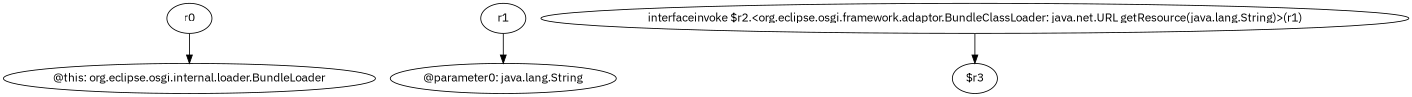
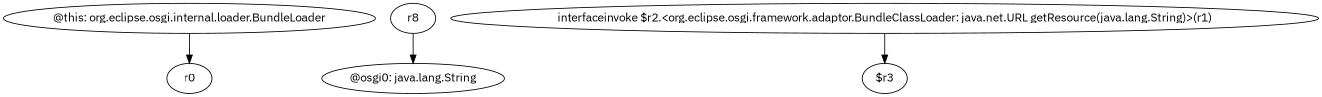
node "r1": label "r1" -> "r8"
edge "r0" -> "@this: org.eclipse.osgi.internal.loader.BundleLoader": reversed
node "@parameter0: java.lang.String": label "@parameter0: java.lang.String" -> "@osgi0: java.lang.String"
